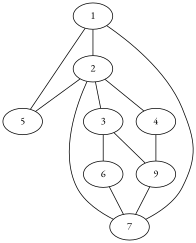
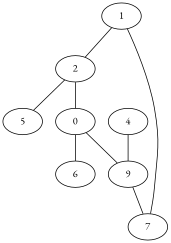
edge "1" -- "5": removed
edge "2" -- "4": removed
node "3": label "3" -> "0"
edge "2" -- "7": removed
edge "6" -- "7": removed
